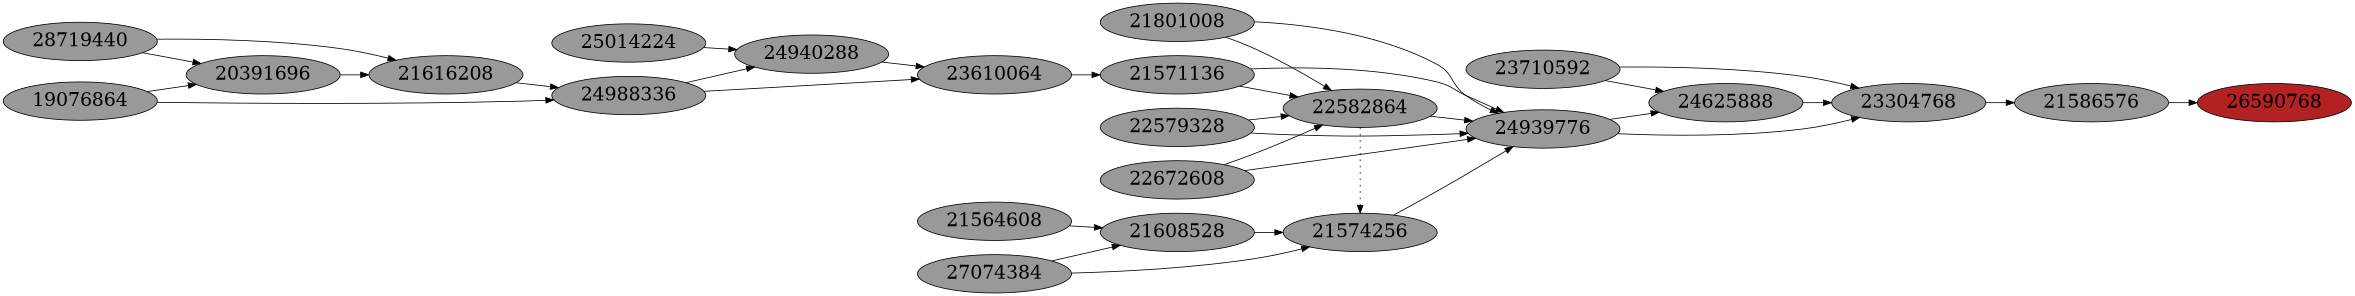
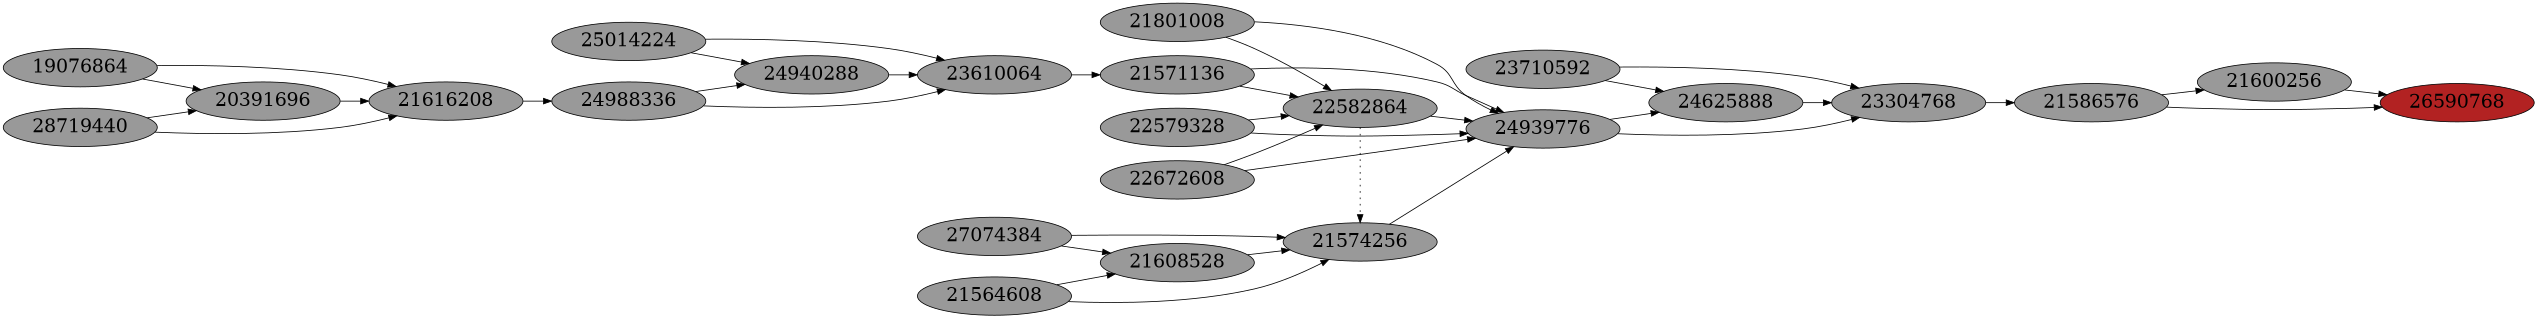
edge "25014224" -> "23610064": added
node "21600256": added
edge "19076864" -> "24988336": now "19076864" -> "21616208"
edge "21564608" -> "21574256": added
